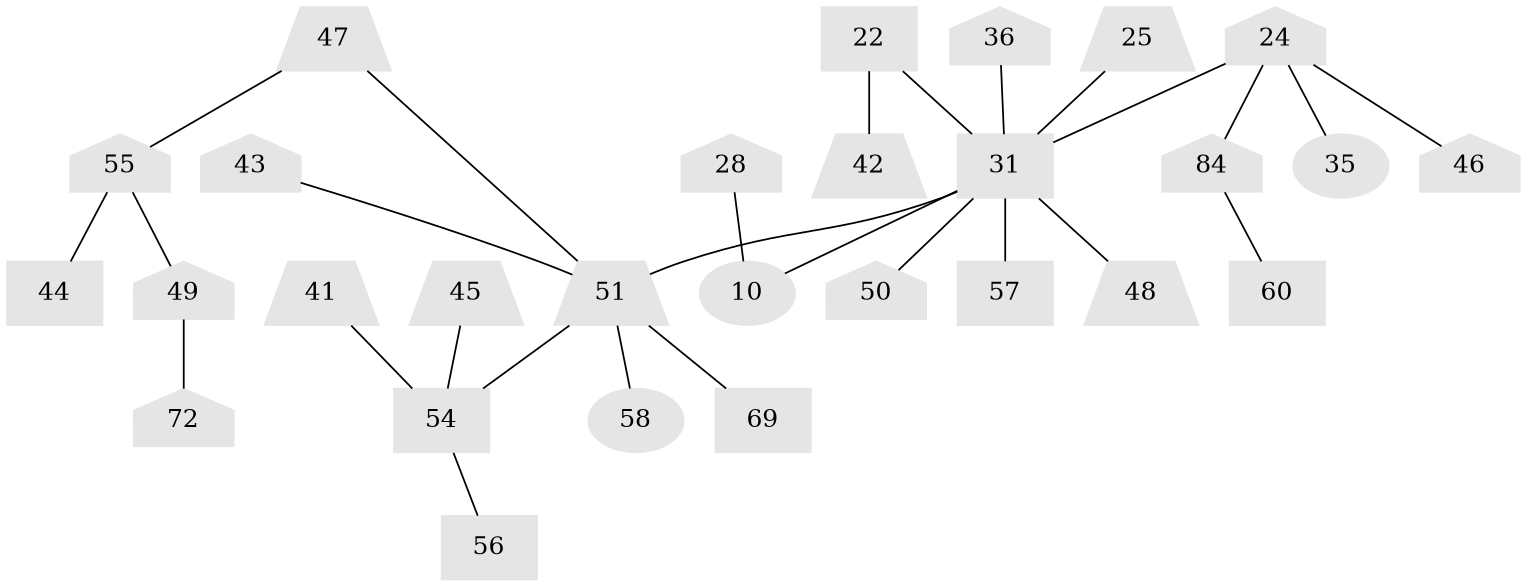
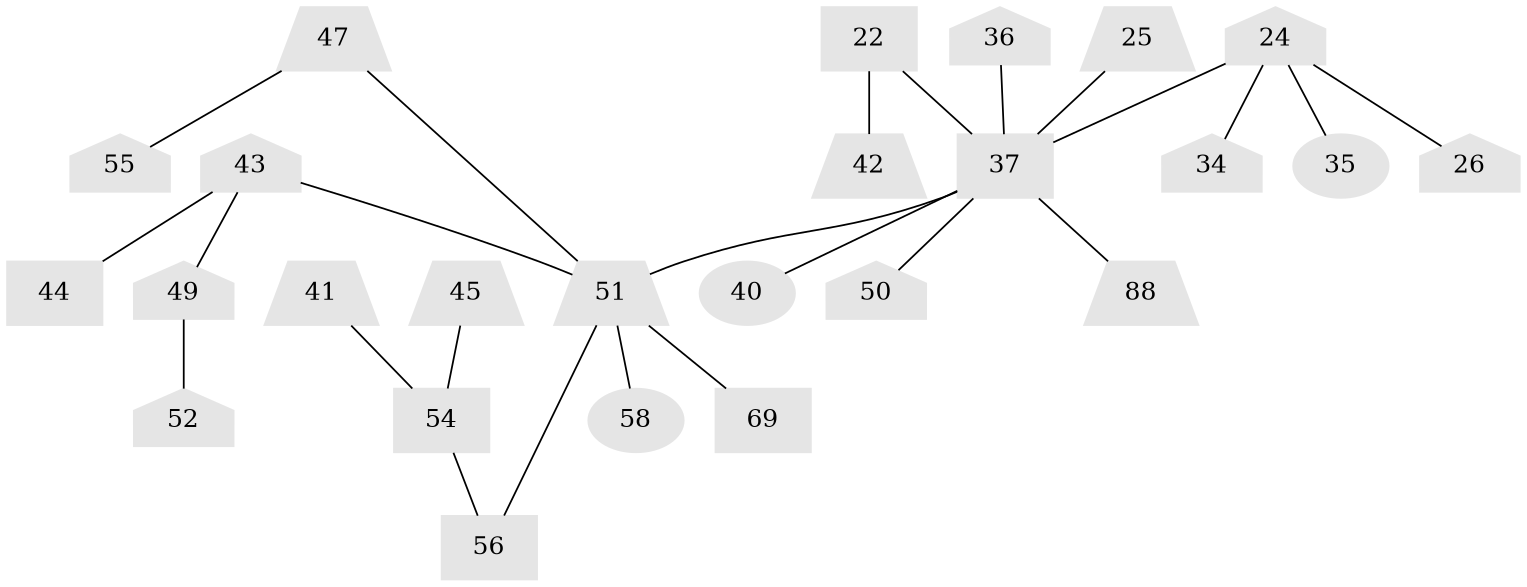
node "28": removed
node "31": label "31" -> "37"
node "84": label "84" -> "34"
node "46": label "46" -> "26"
edge "55" -- "44": now "43" -- "44"
edge "55" -- "49": now "43" -- "49"
node "10": label "10" -> "40"
node "57": removed
node "48": label "48" -> "88"
node "60": removed
edge "51" -- "54": now "51" -- "56"
node "72": label "72" -> "52"
